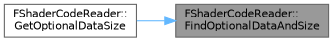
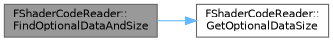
edge "FShaderCodeReader:: GetOptionalDataSize" -> "FShaderCodeReader:: FindOptionalDataAndSize": reversed
